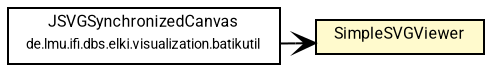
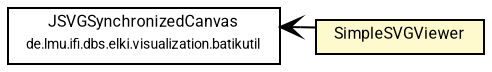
edge "JSVGSynchronizedCanvas" -> "SimpleSVGViewer": reversed
